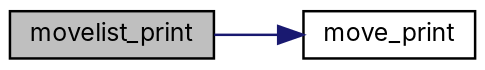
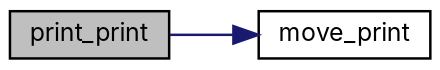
node "movelist_print": label "movelist_print" -> "print_print"
